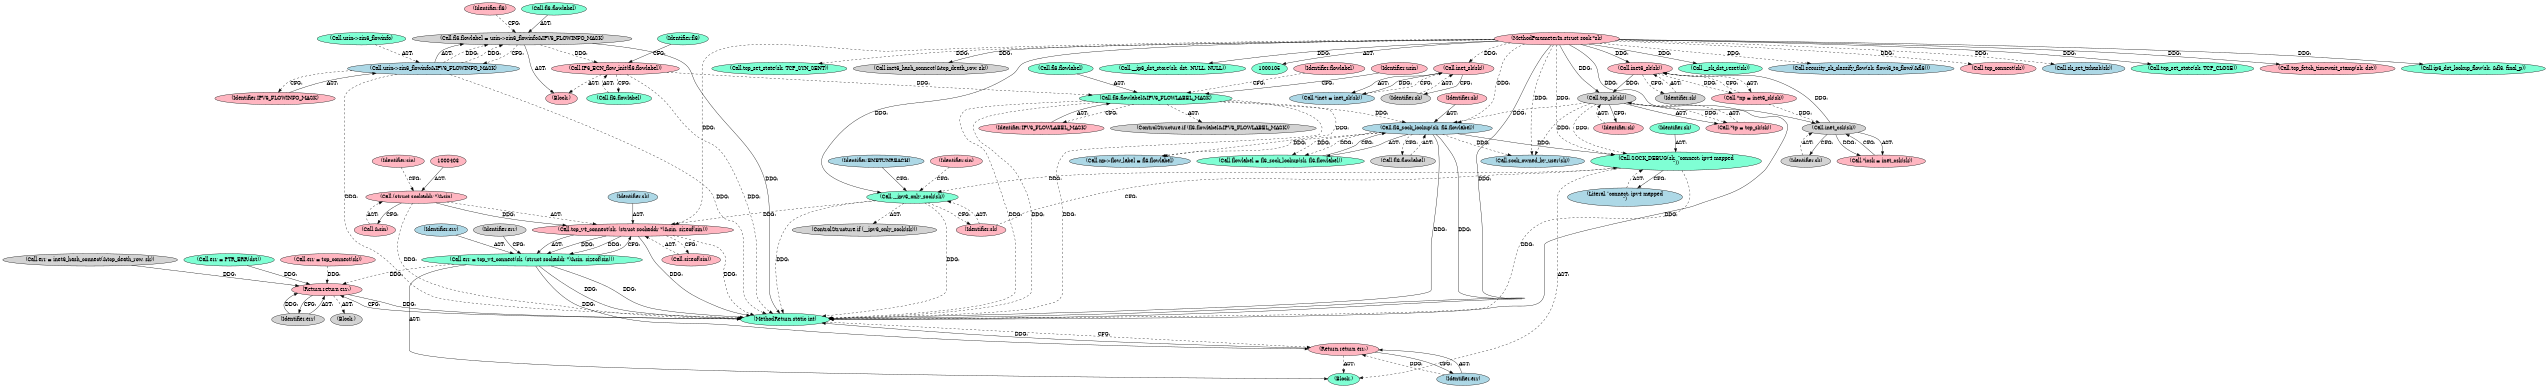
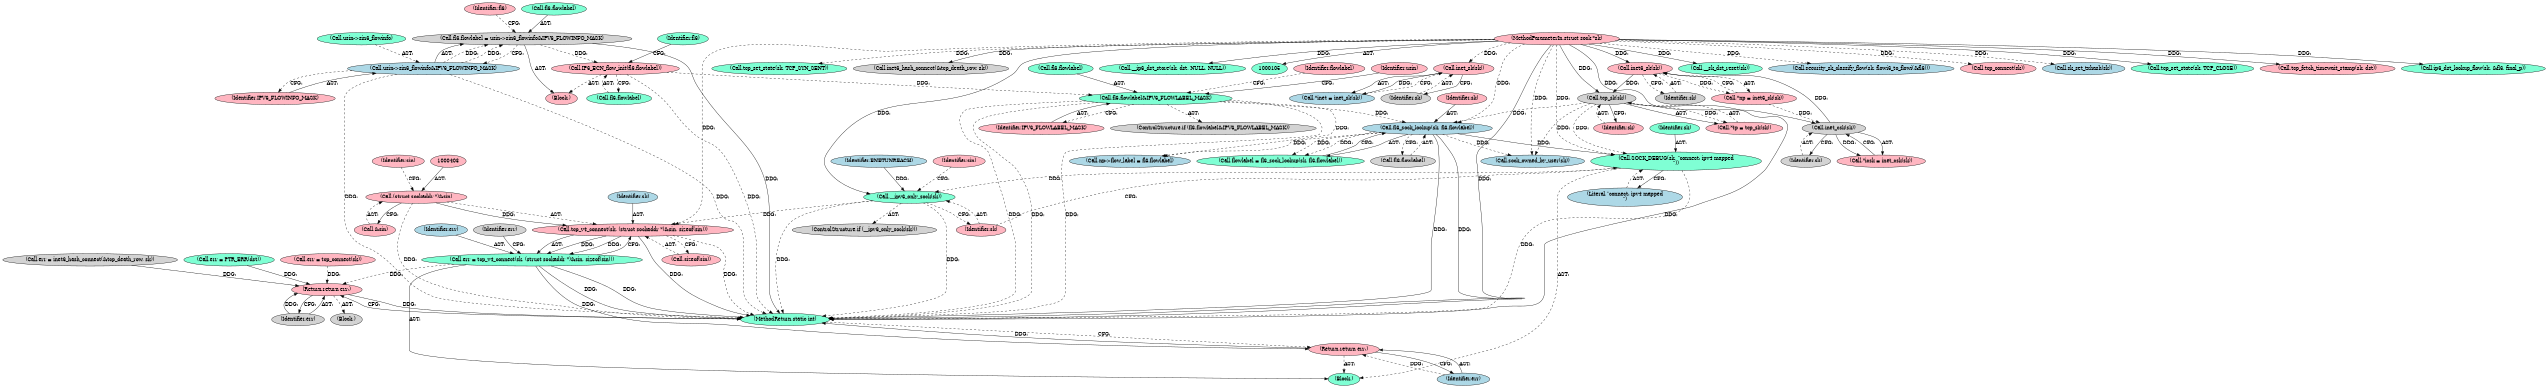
node "(Call,fl6_sock_lookup(sk, fl5.flowlabel))": label "(Call,fl6_sock_lookup(sk, fl5.flowlabel))" -> "(Call,fl6_sock_lookup(sk, fl6.flowlabel))"
edge "(Identifier,ENETUNREACH)" -> "(Call,__ipv6_only_sock(sk))": label "CFG: " -> "DDG: "
